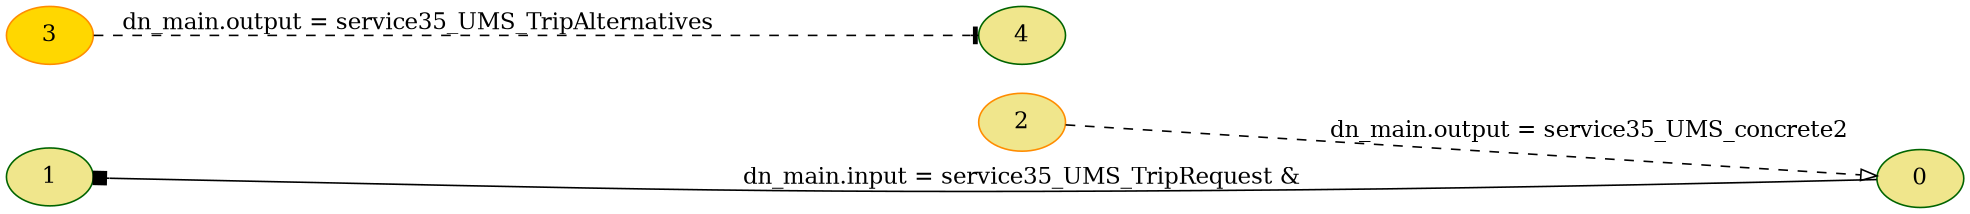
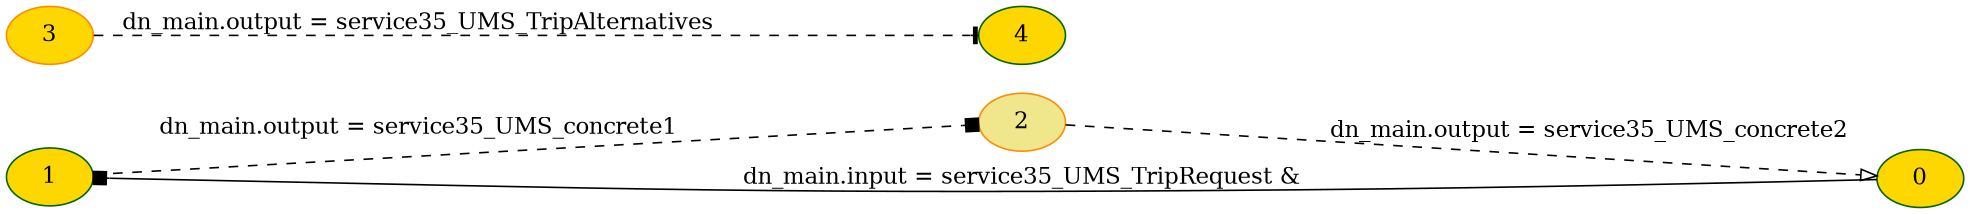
node "4": fillcolor khaki -> gold
edge "1" -> "2": added, label "dn_main.output = service35_UMS_concrete1"
node "1": fillcolor khaki -> gold
node "0": fillcolor khaki -> gold
